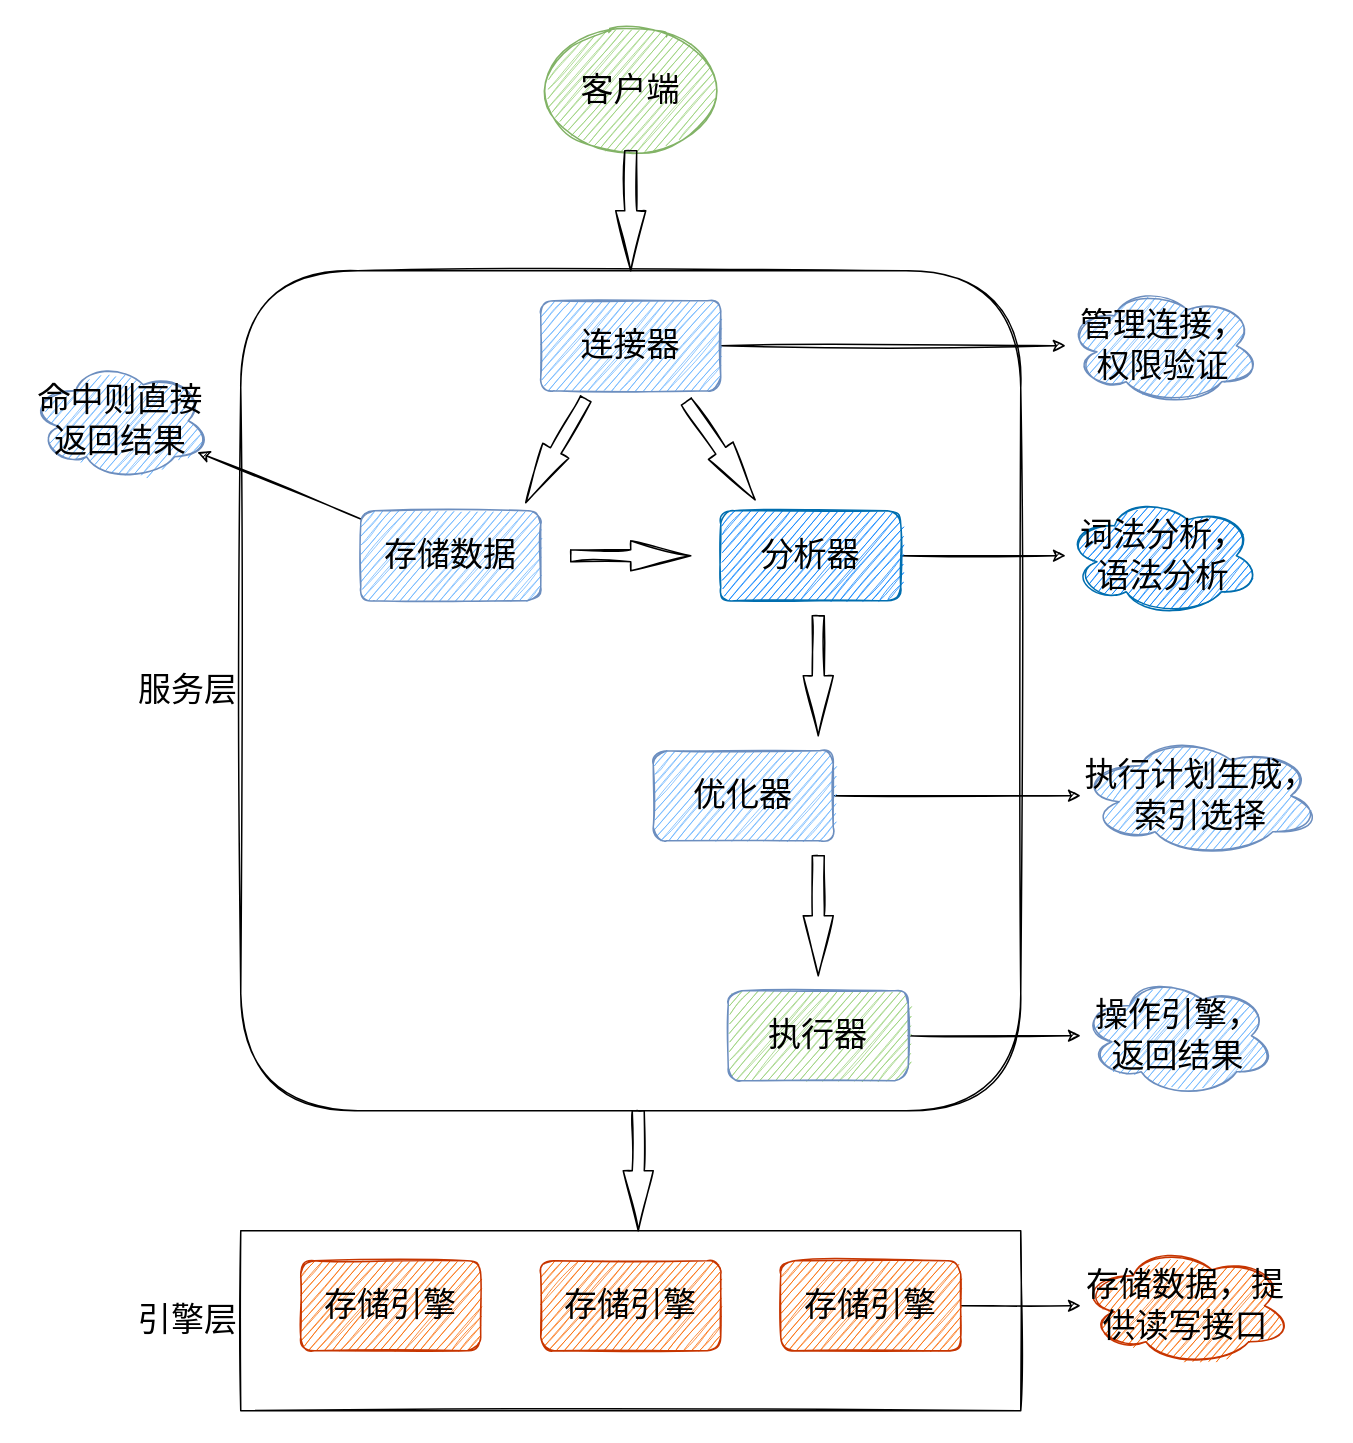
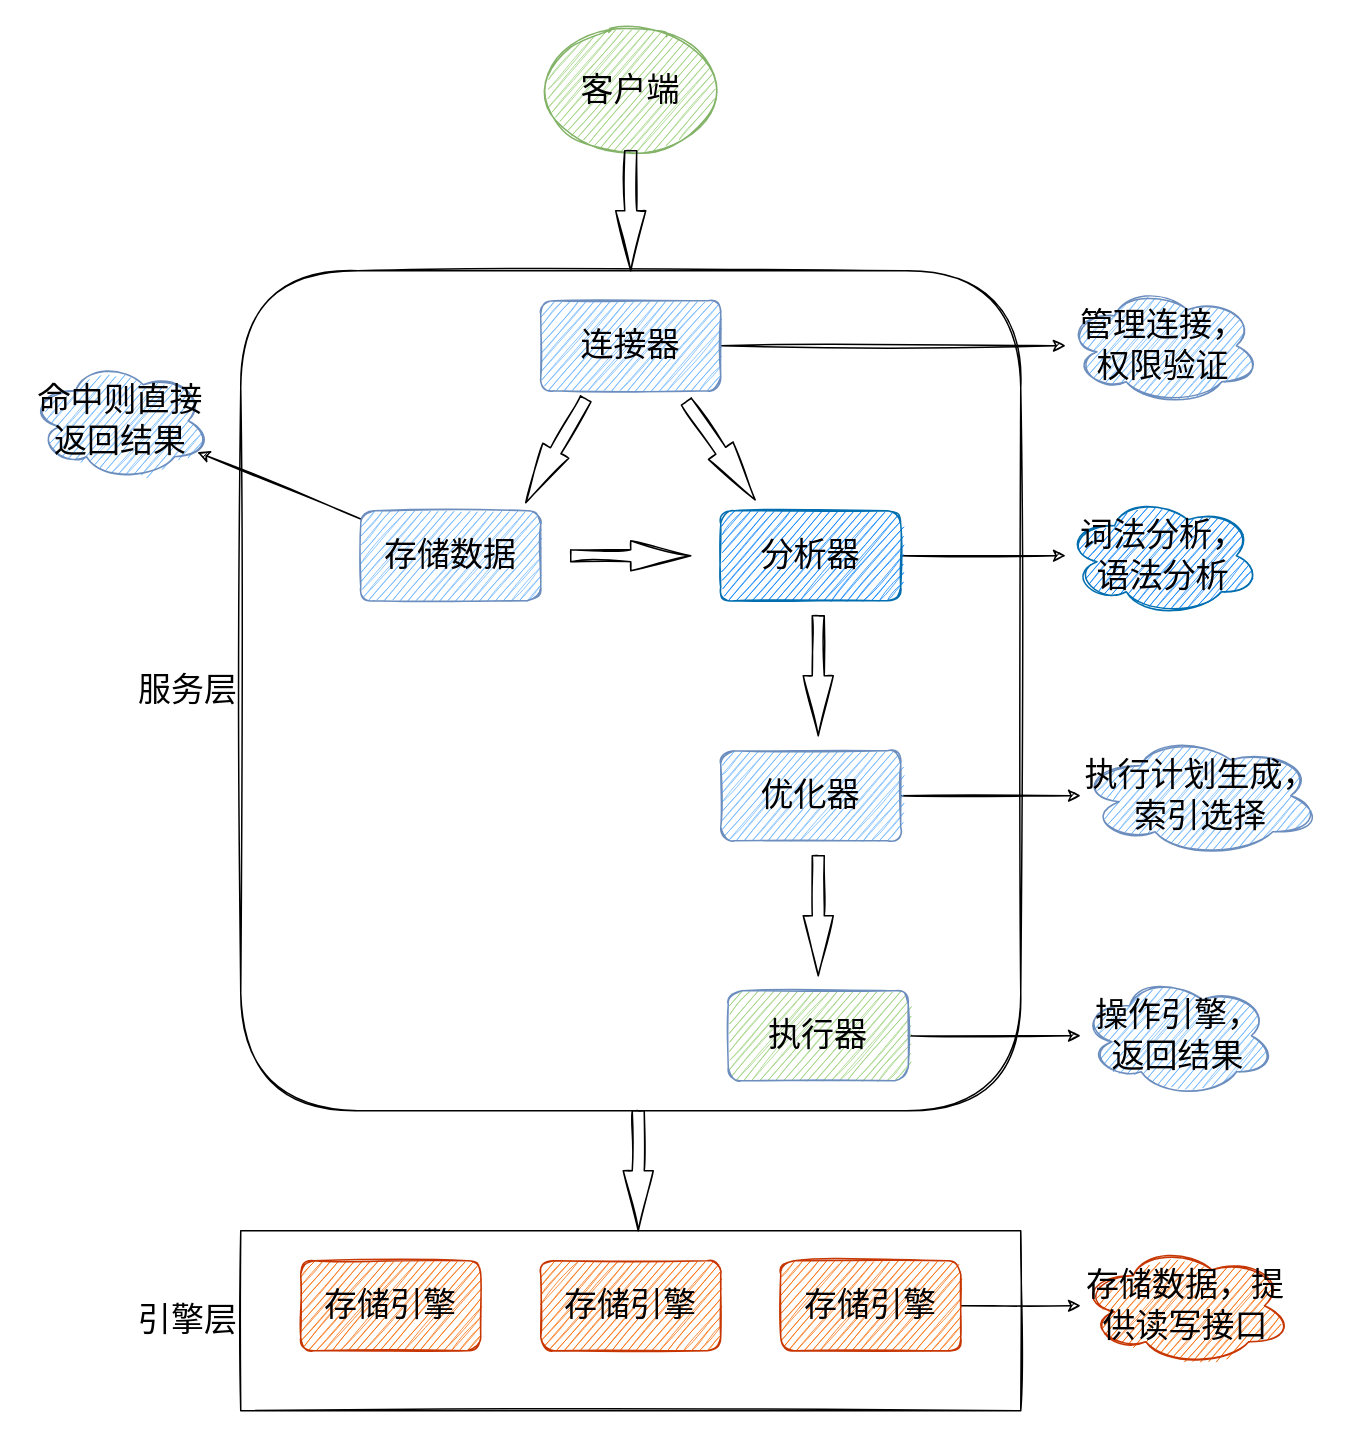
node "优化器": moved (743, 796) -> (811, 796)
